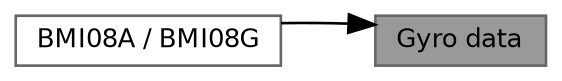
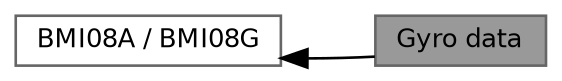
edge "BMI08A / BMI08G" -> "Gyro data": reversed
